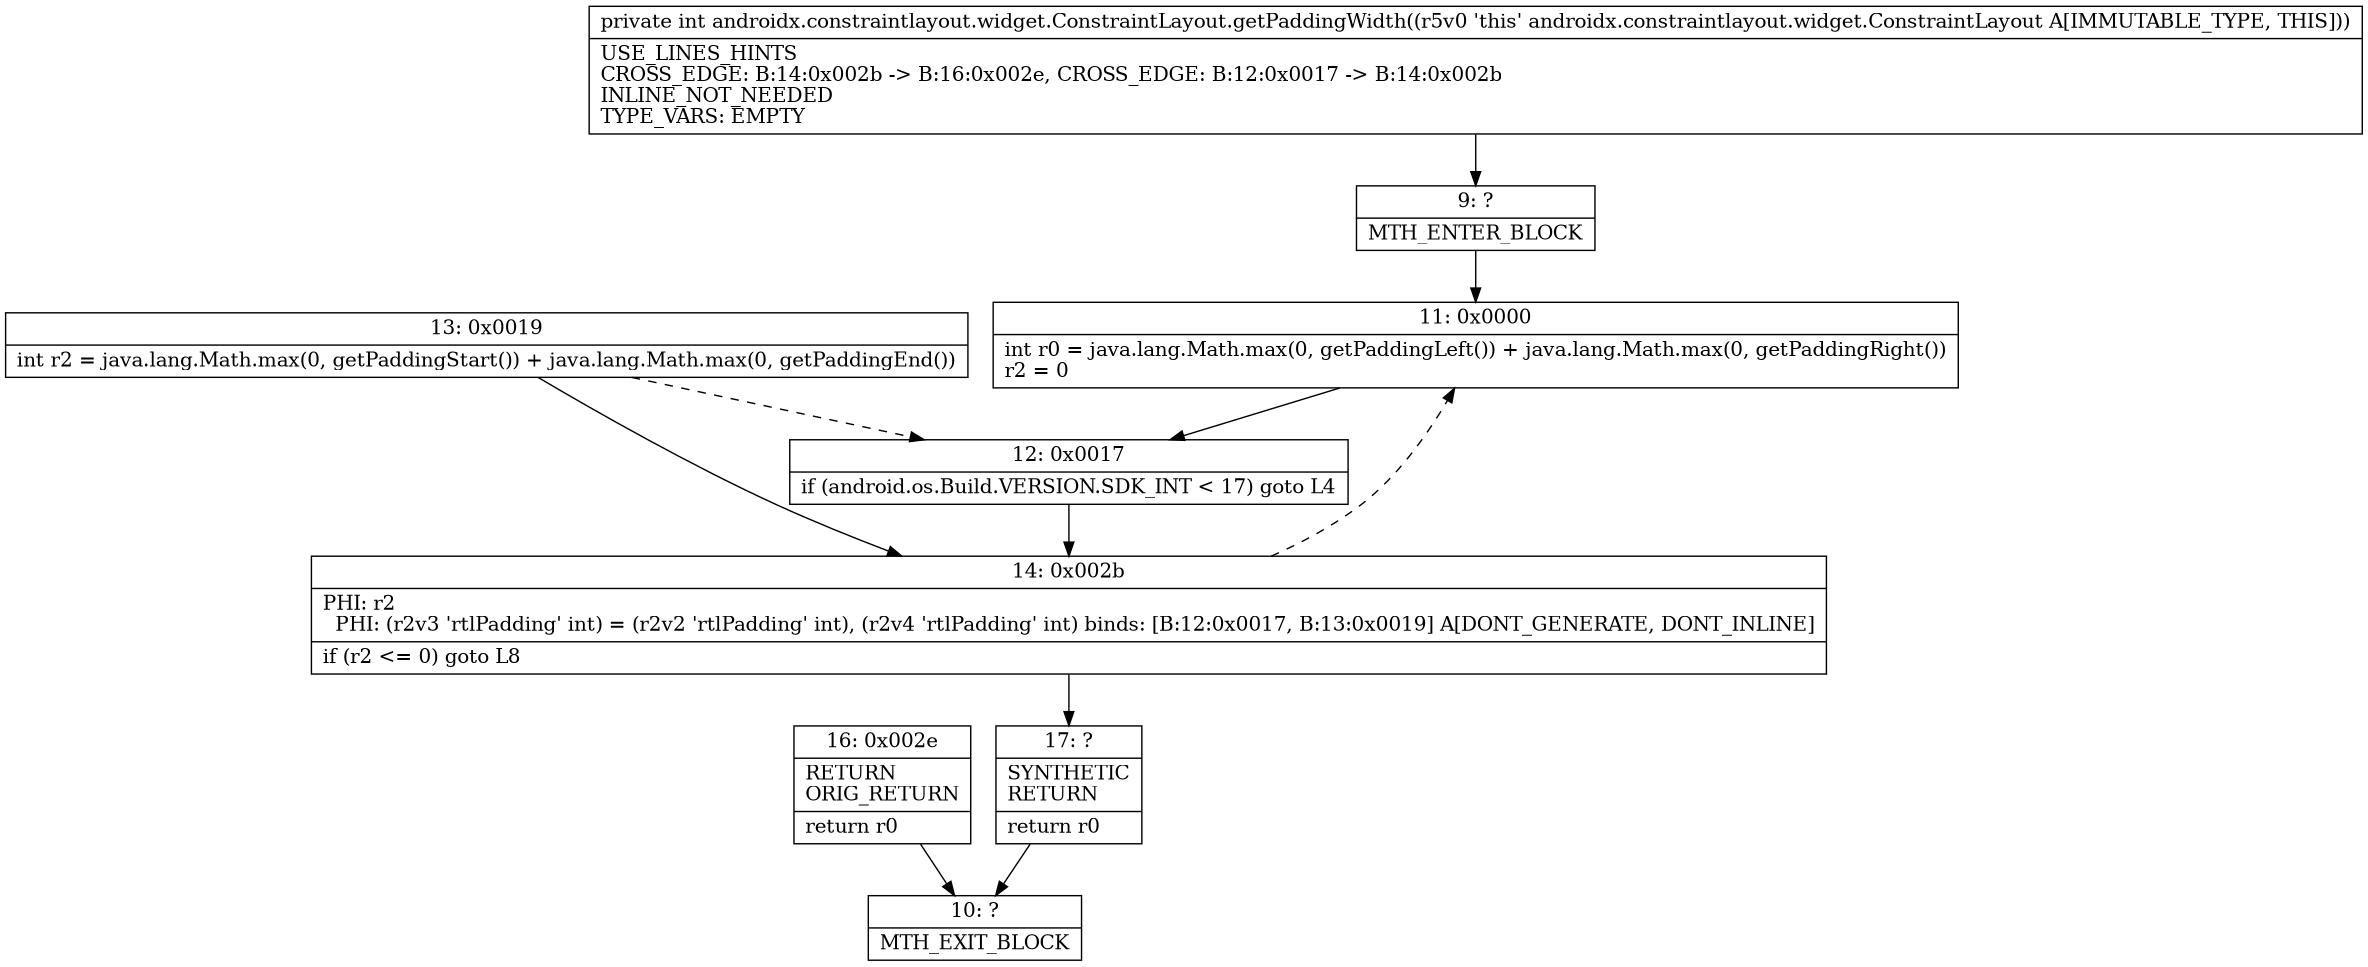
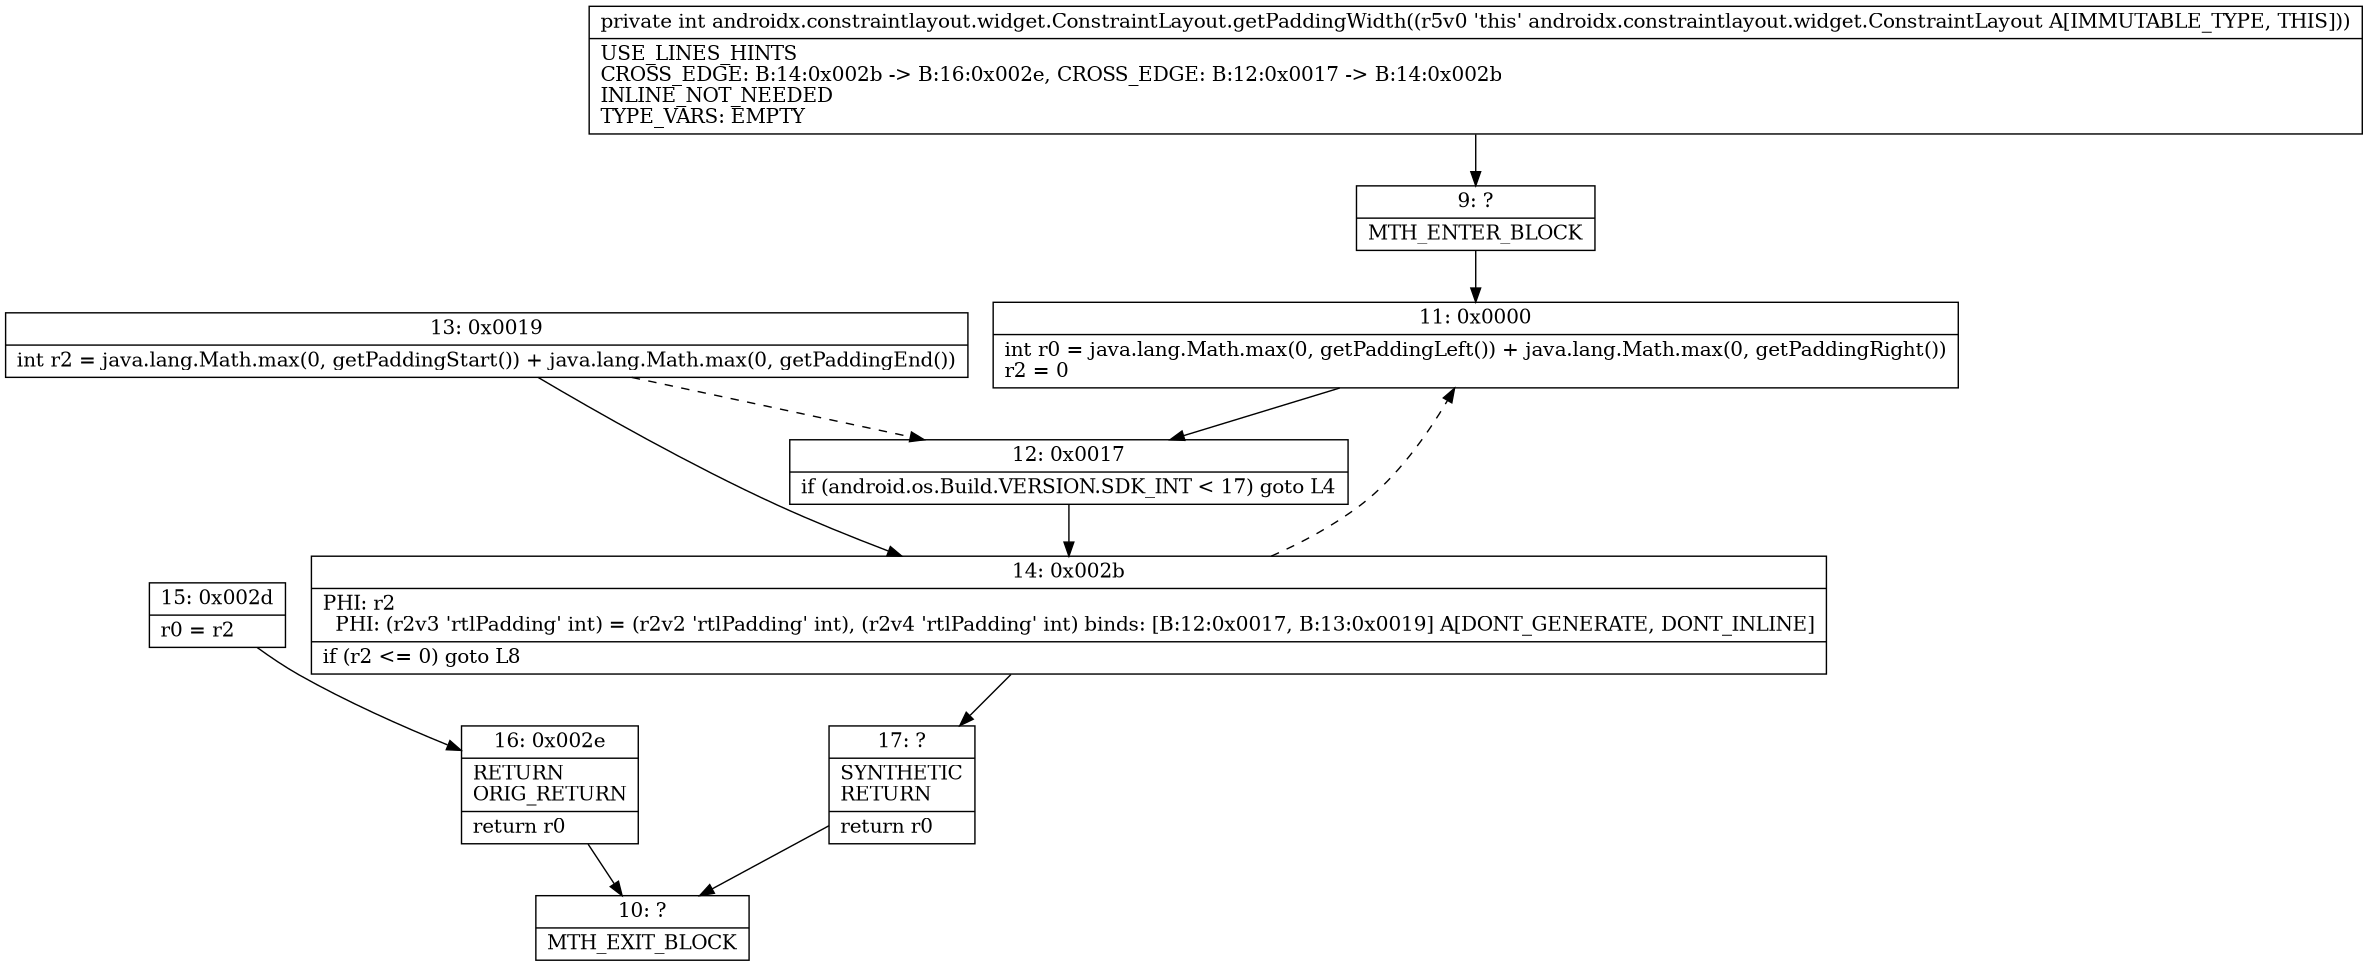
node "15: 0x002d": added
